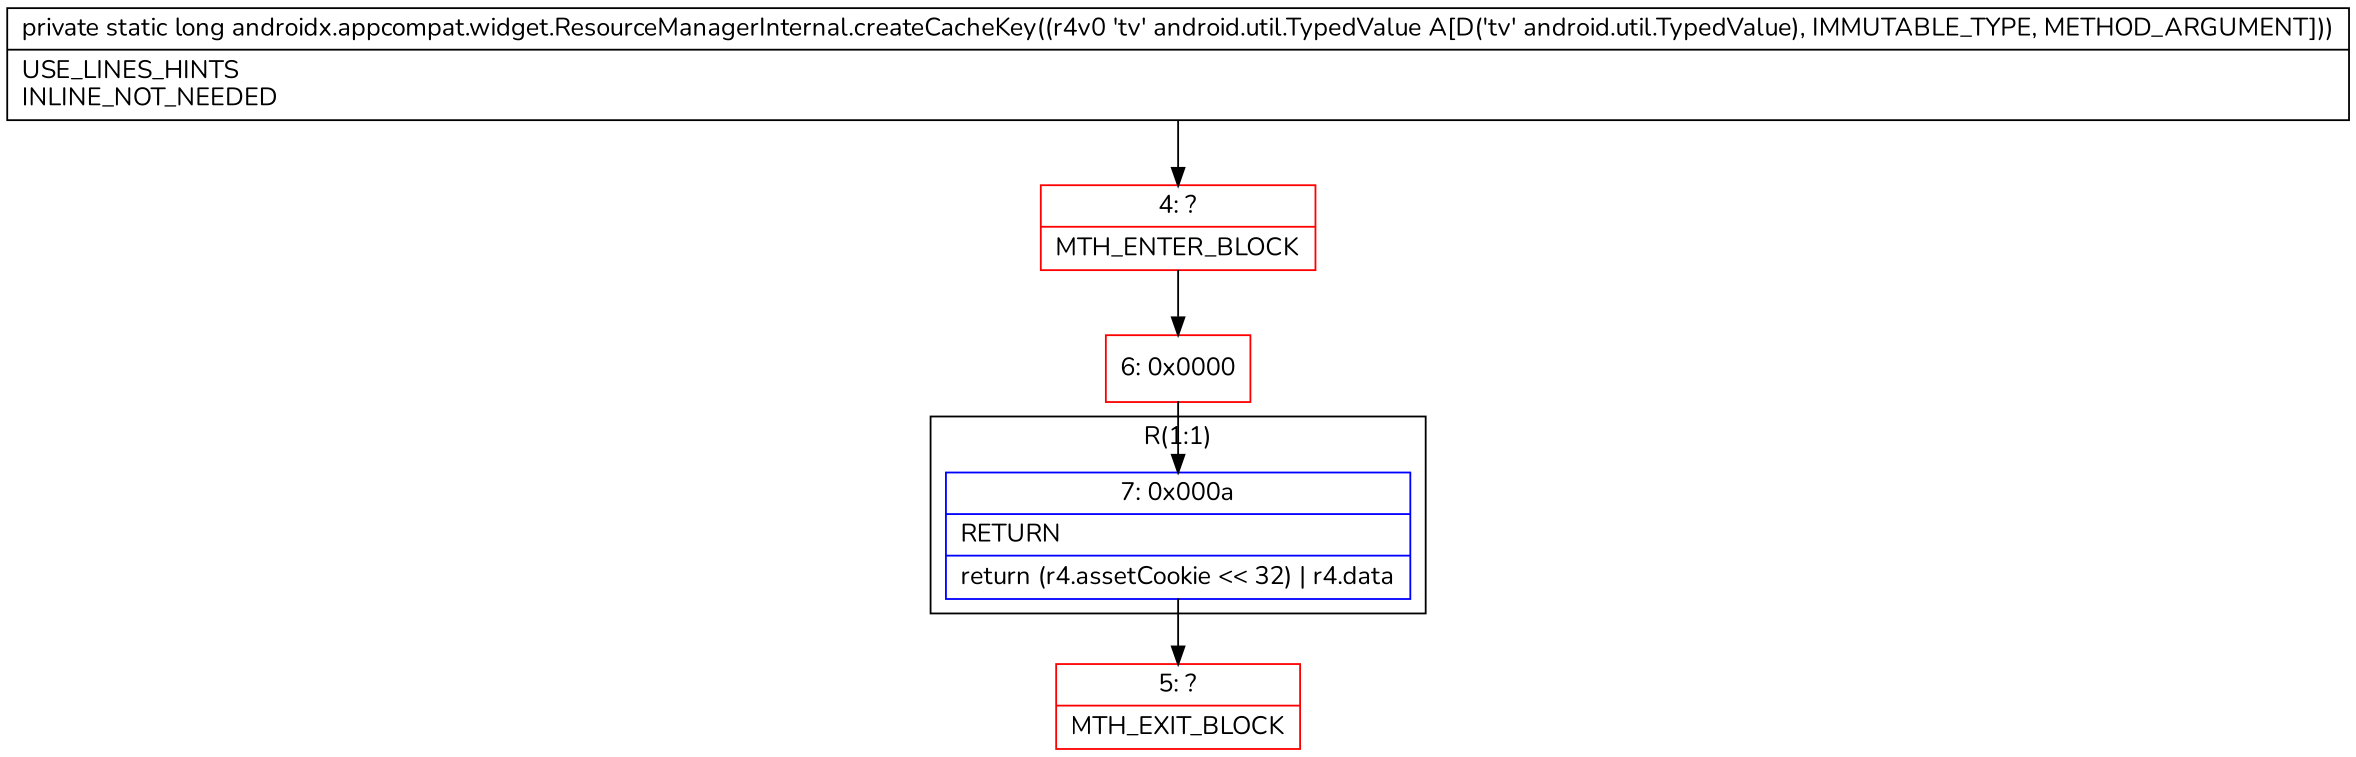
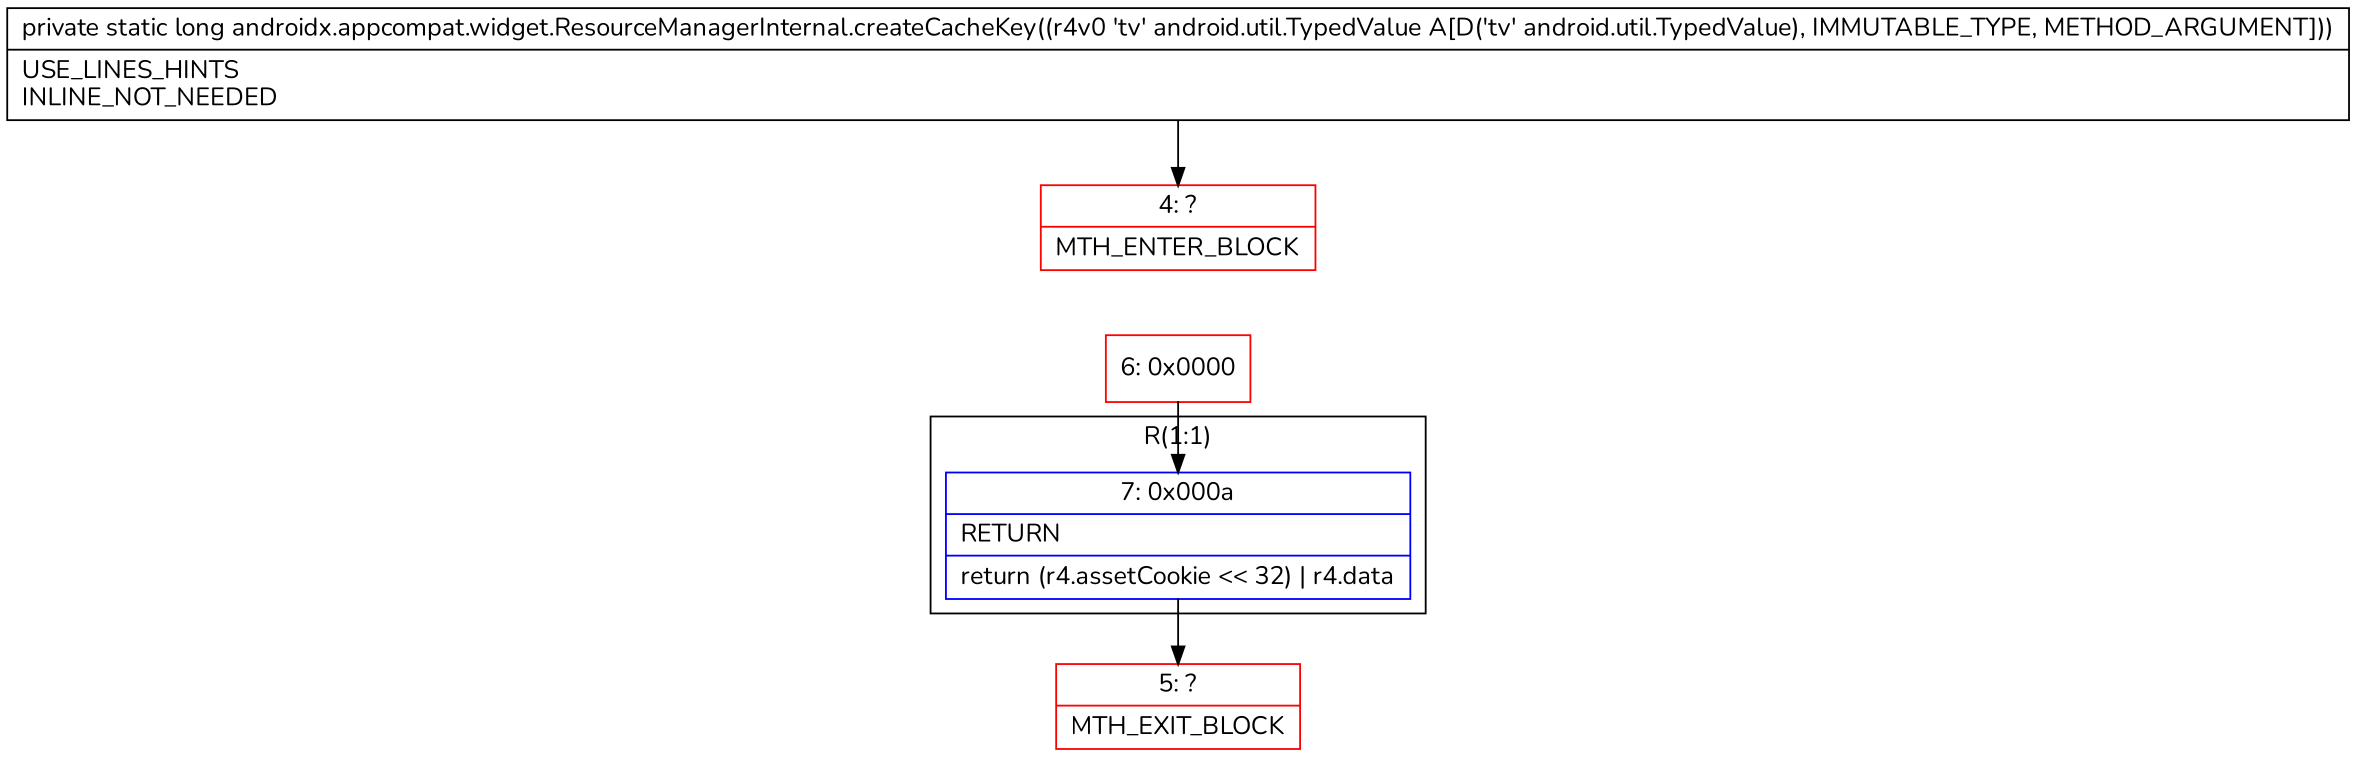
edge "4: ?" -> "6: 0x0000": removed
